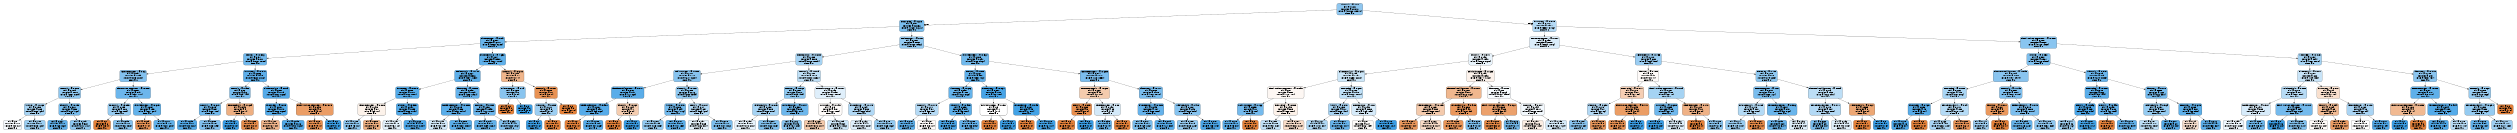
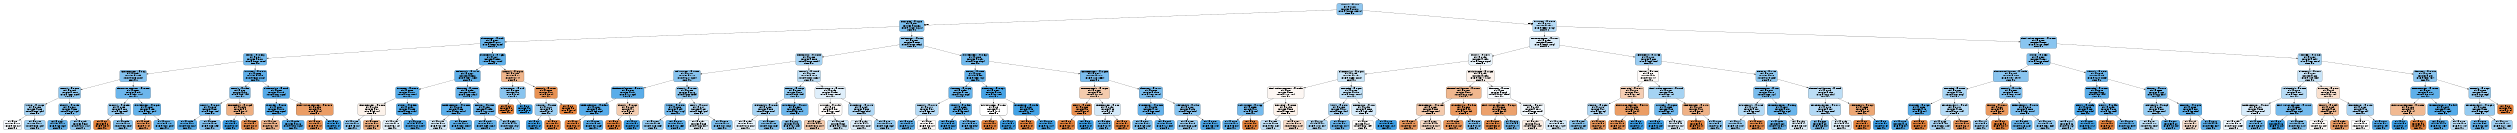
node "gini = 0.215 samples = 189 value = [37, 265] gini = 1": label "gini = 0.215 samples = 189 value = [37, 265] gini = 1" -> "gini = 0.215 samples = 189 value = [37, 265] class = 1"
node "gini = 0.408 samples = 24 value = [10, 25] class = 1": label "gini = 0.408 samples = 24 value = [10, 25] class = 1" -> "gini = 0.408 samples = 24 value = [10, 25] verbal = 1"
